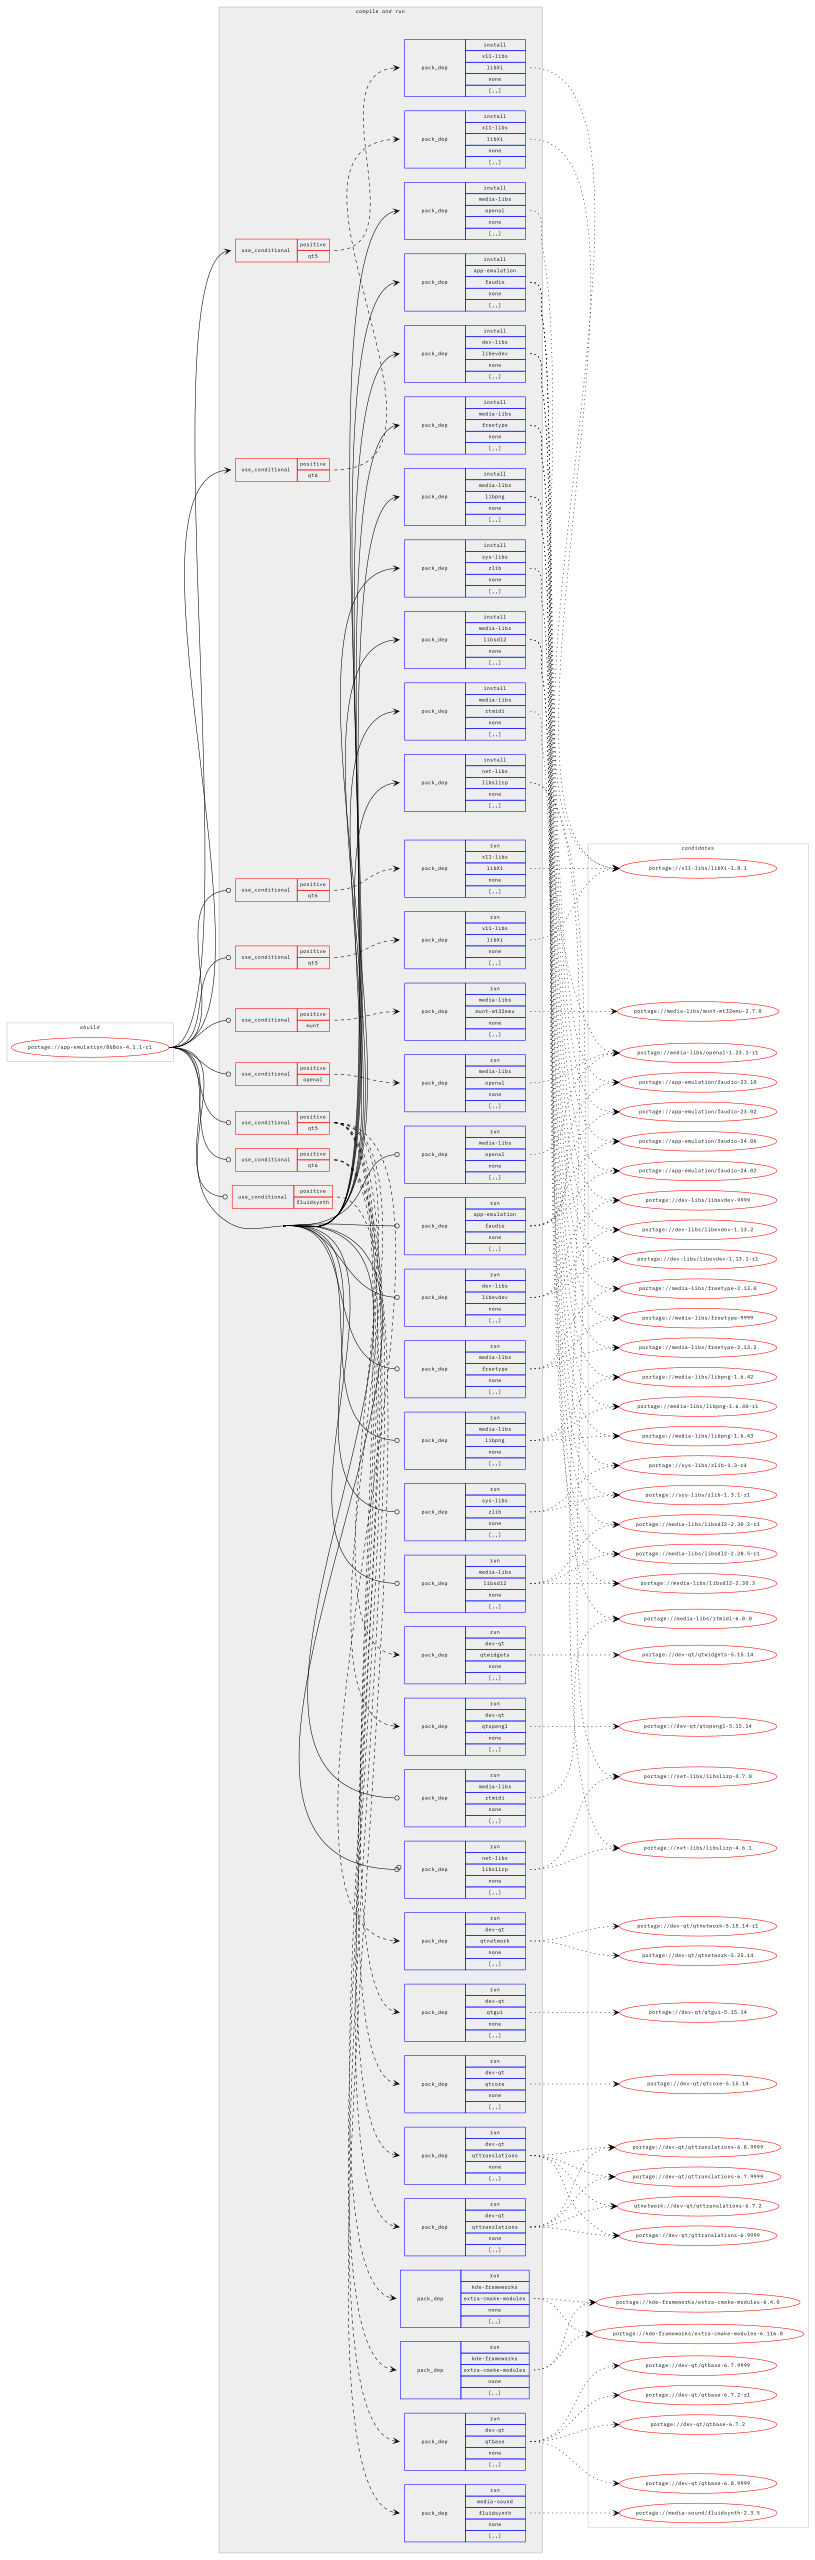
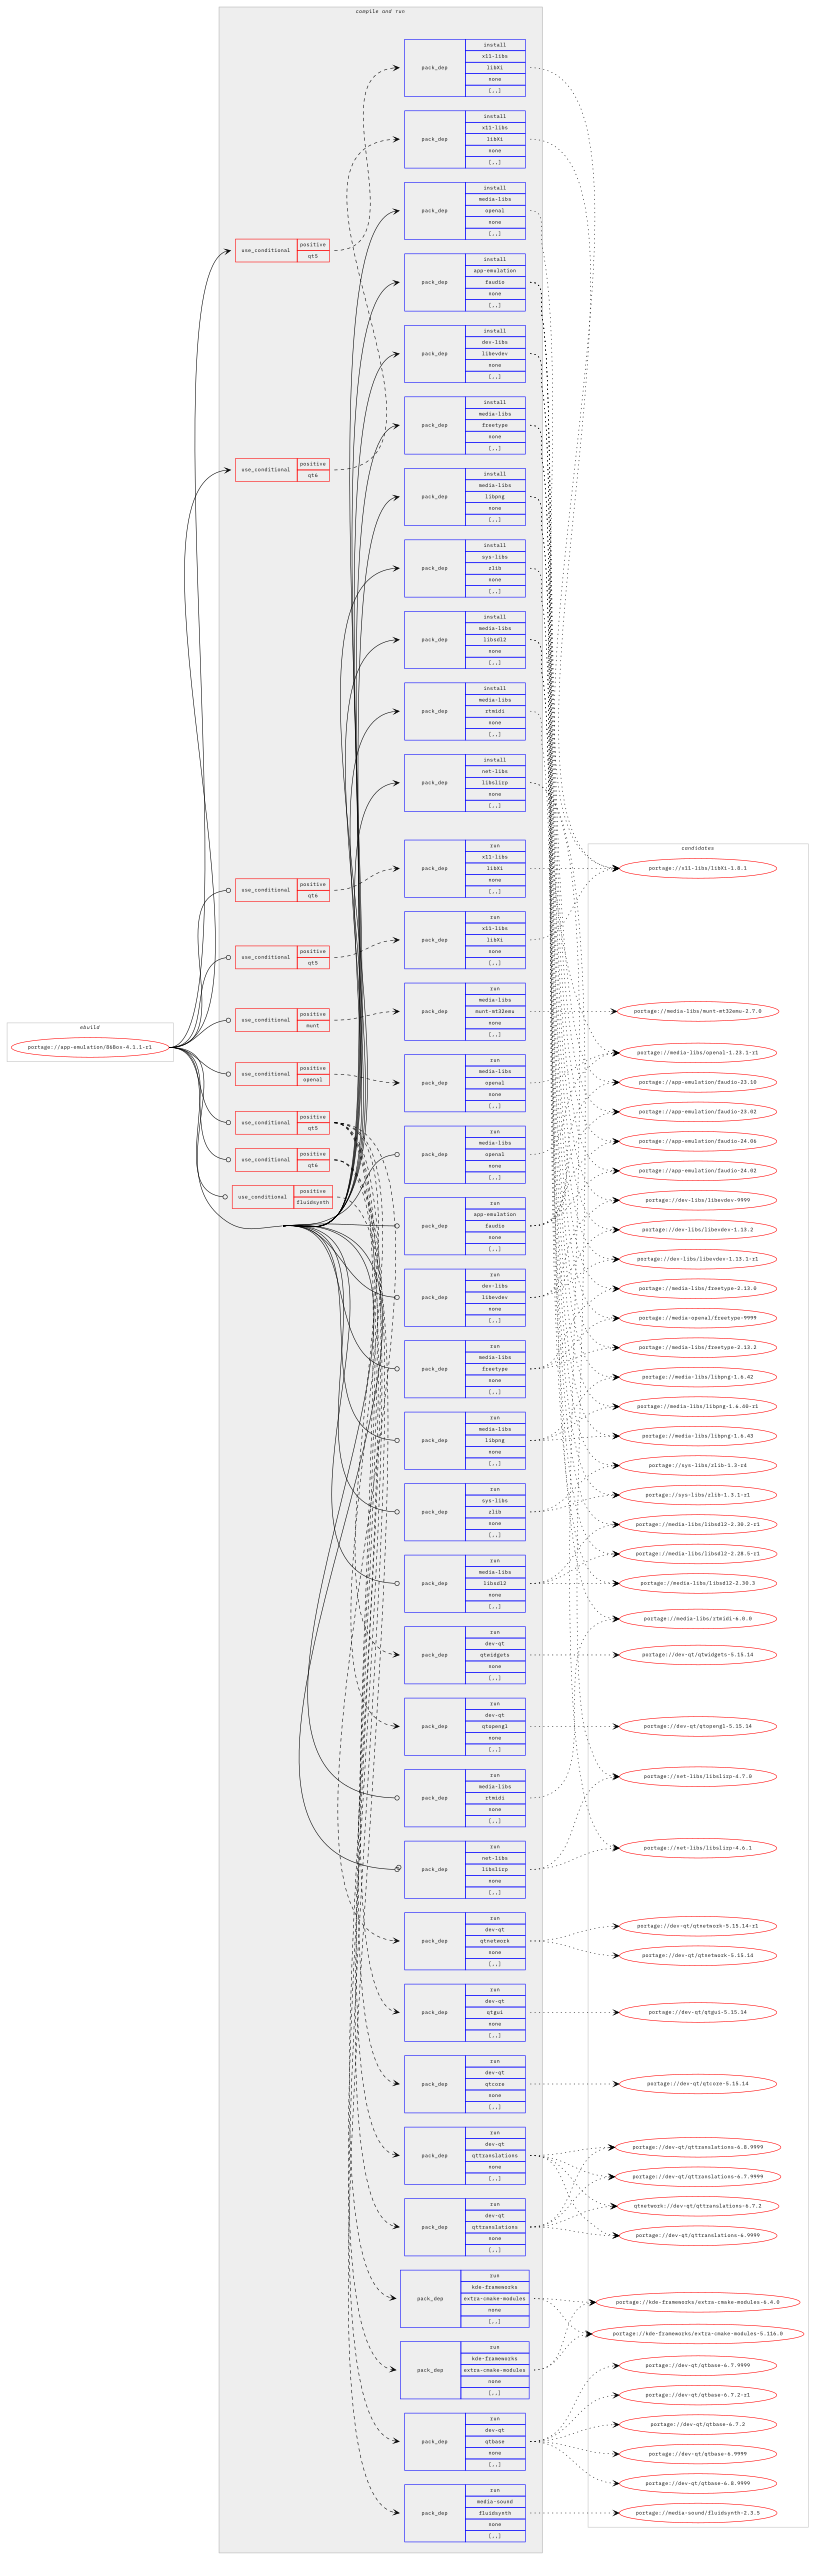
node "portage://media-libs/freetype-9999": label "portage://media-libs/freetype-9999" -> "portage://media-openal/freetype-9999"
node "portage://dev-qt/qtnetwork-5.25.14": label "portage://dev-qt/qtnetwork-5.25.14" -> "portage://dev-qt/qtnetwork-5.15.14"
node "portage://kde-frameworks/extra-cmake-modules-6.116.0": label "portage://kde-frameworks/extra-cmake-modules-6.116.0" -> "portage://kde-frameworks/extra-cmake-modules-5.116.0"
node "portage://dev-qt/qtbase-6.9999": added
